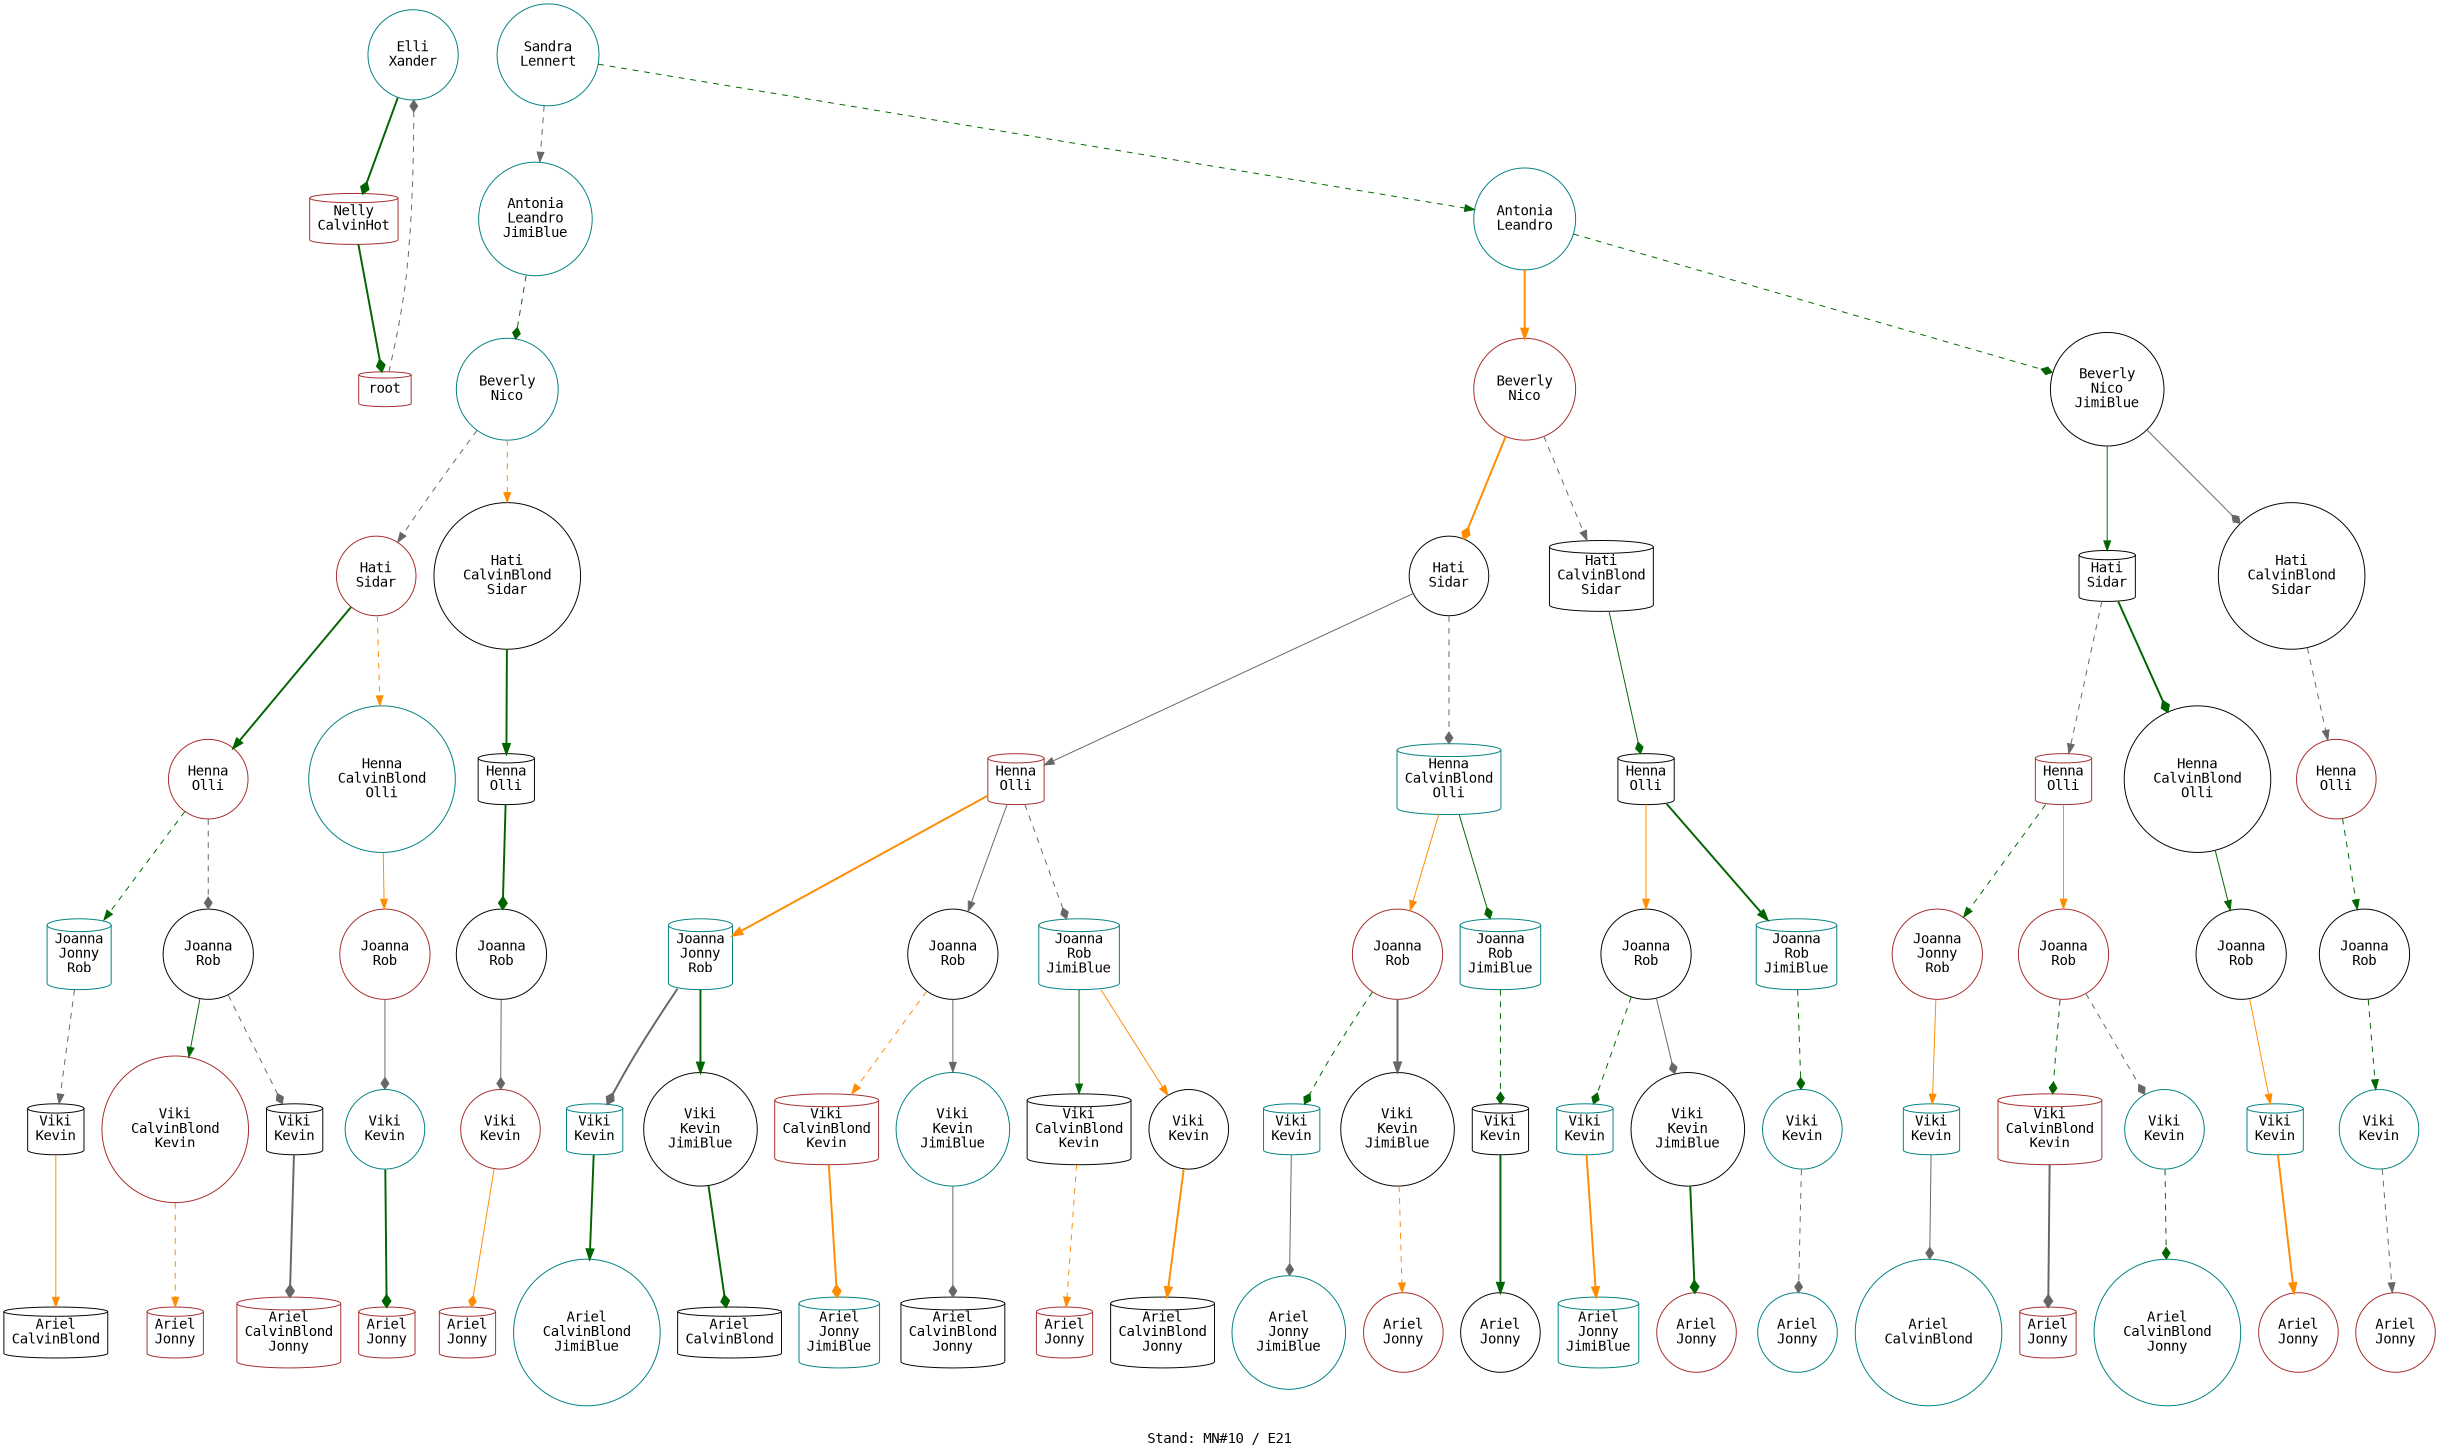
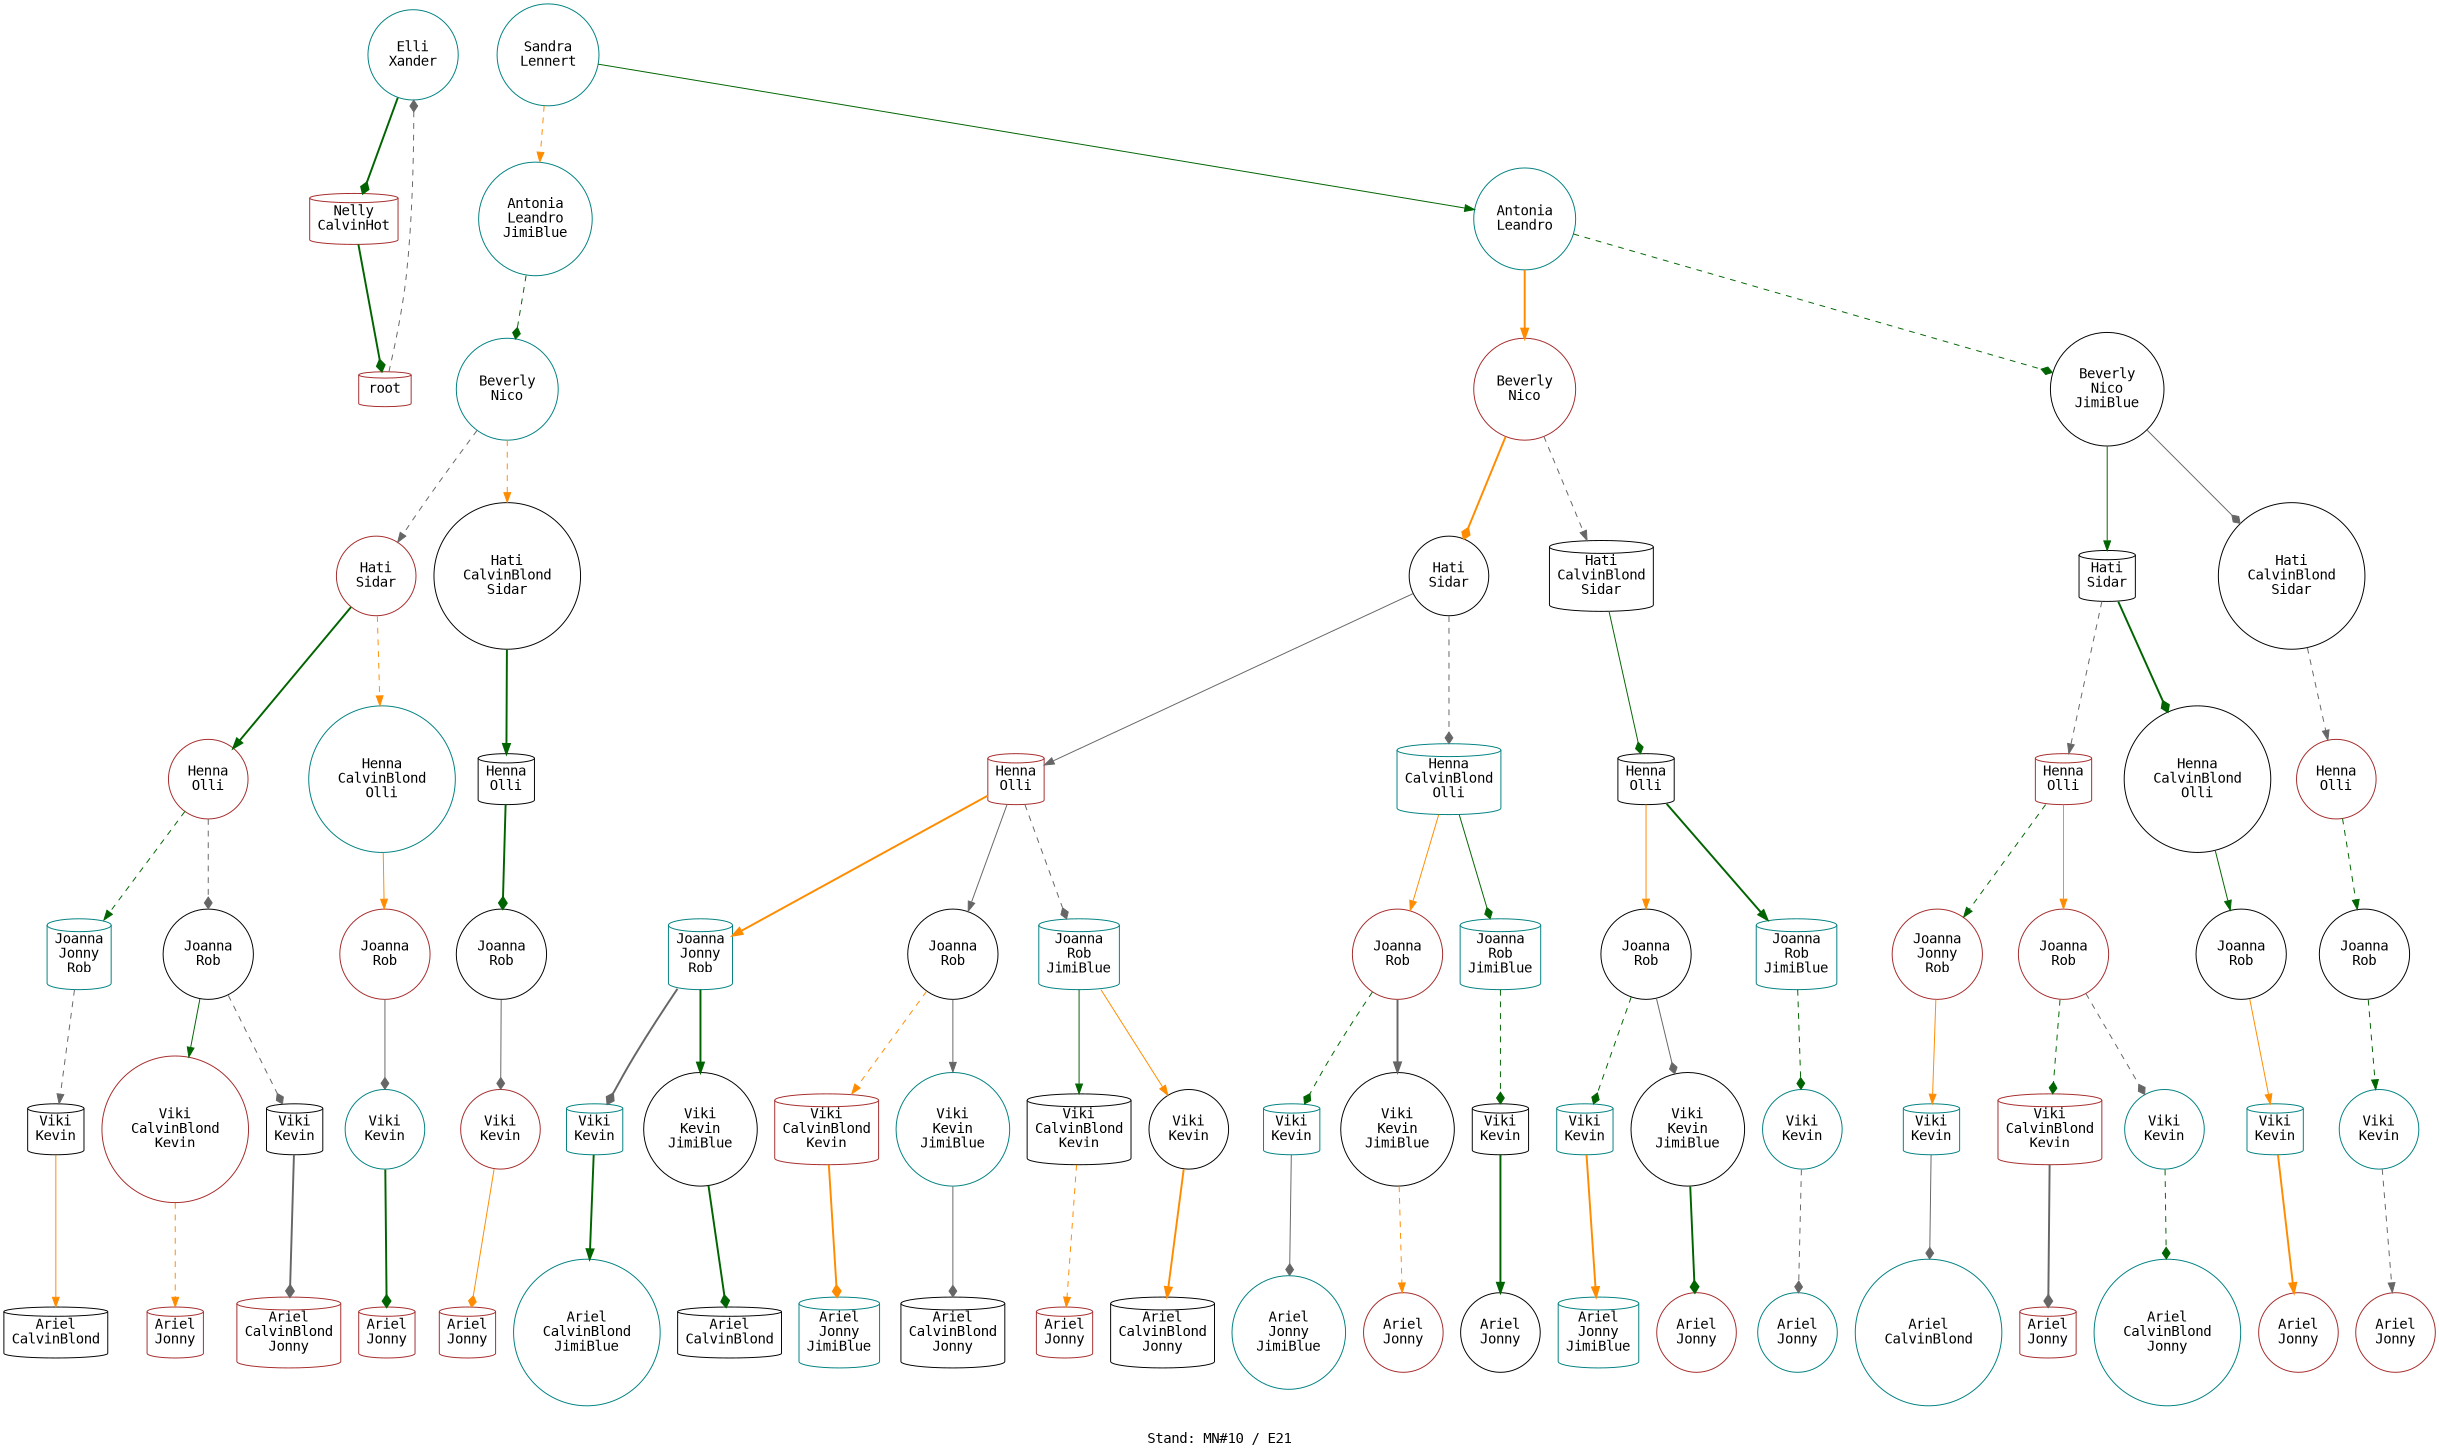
edge "Sandra Lennert" -> "Antonia Leandro JimiBlue": color gray40 -> darkorange
edge "Sandra Lennert" -> "Antonia Leandro": style dashed -> solid
